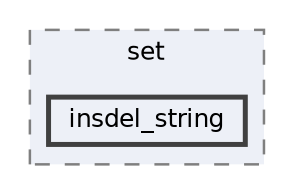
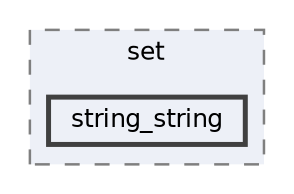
node "insdel_string": label "insdel_string" -> "string_string"
